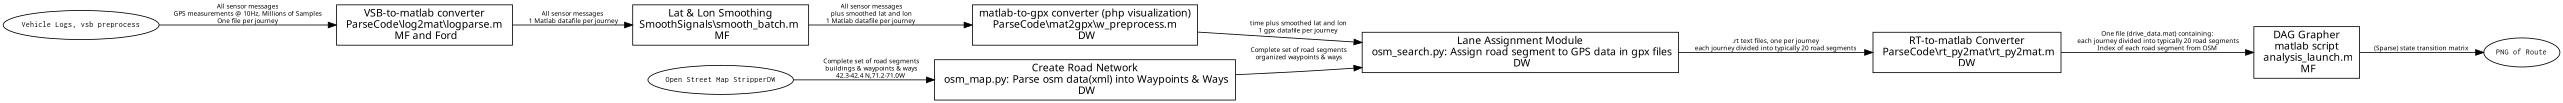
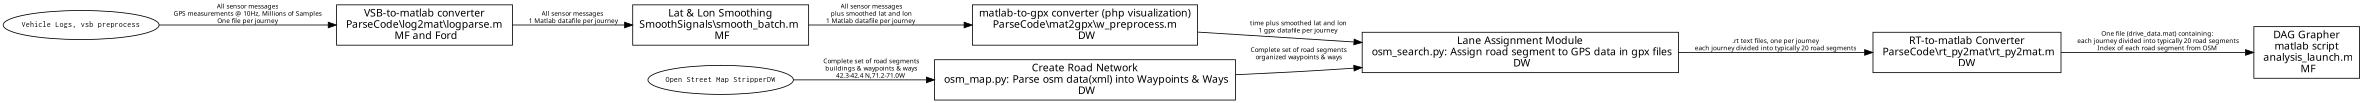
node "PNG of Route": removed
